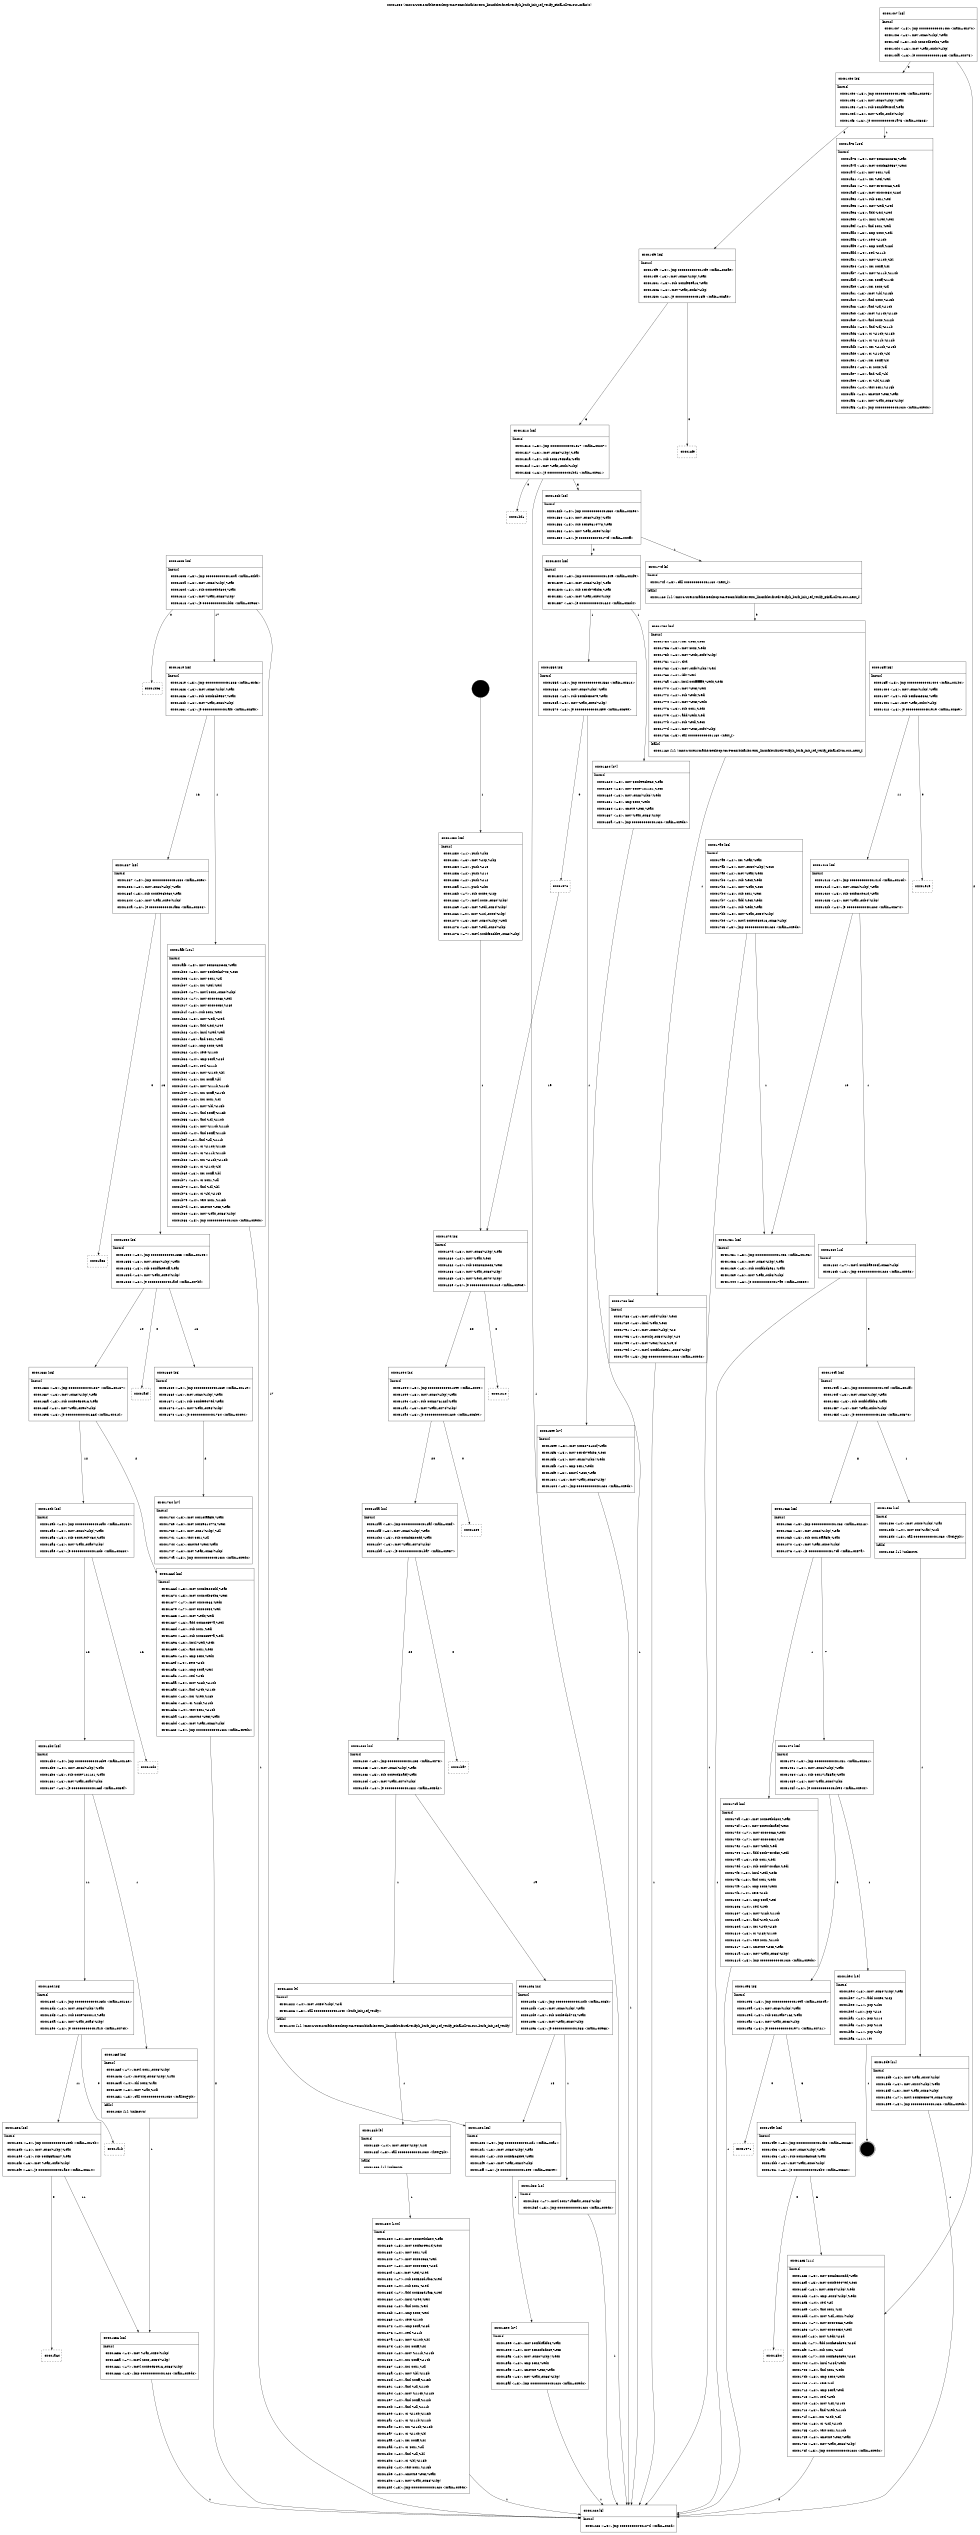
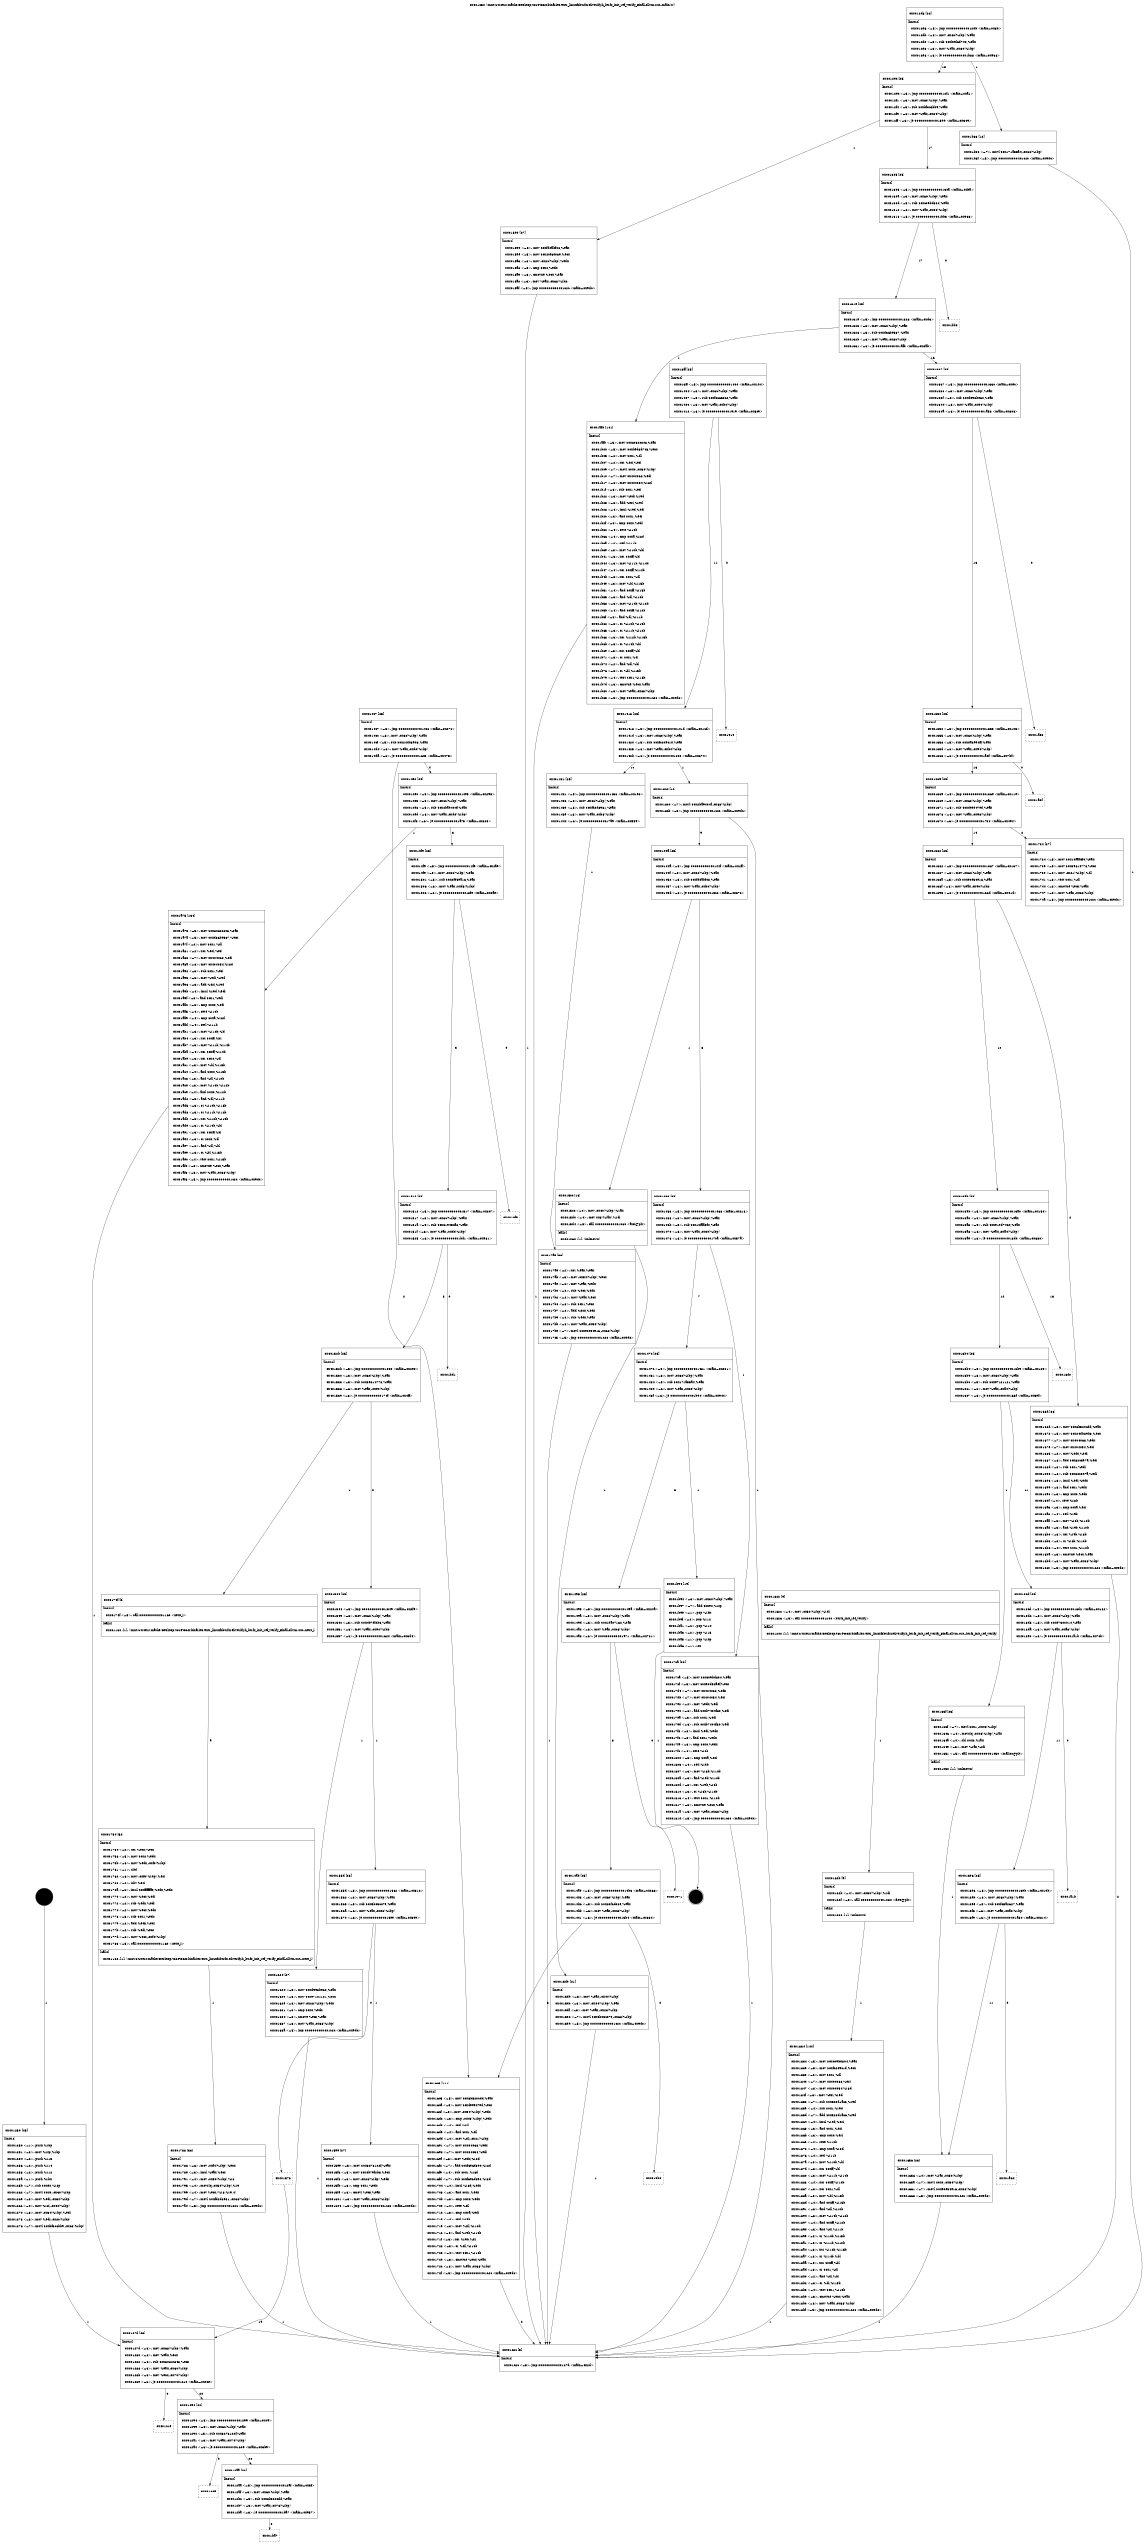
edge "0x4017a9 [33]" -> "0x401431 [25]": reversed
edge "0x401350 [25]" -> "0x401382 [25]": now "0x401369 [25]" -> "0x401382 [25]"
edge "0x401305 [25]" -> "0x4012ec [25]": reversed
edge "0x401512 [25]" -> "0x401c2c [5]": now "0x401a75 [134]" -> "0x401c2c [5]"
node "0x4012c0 [22]": removed
